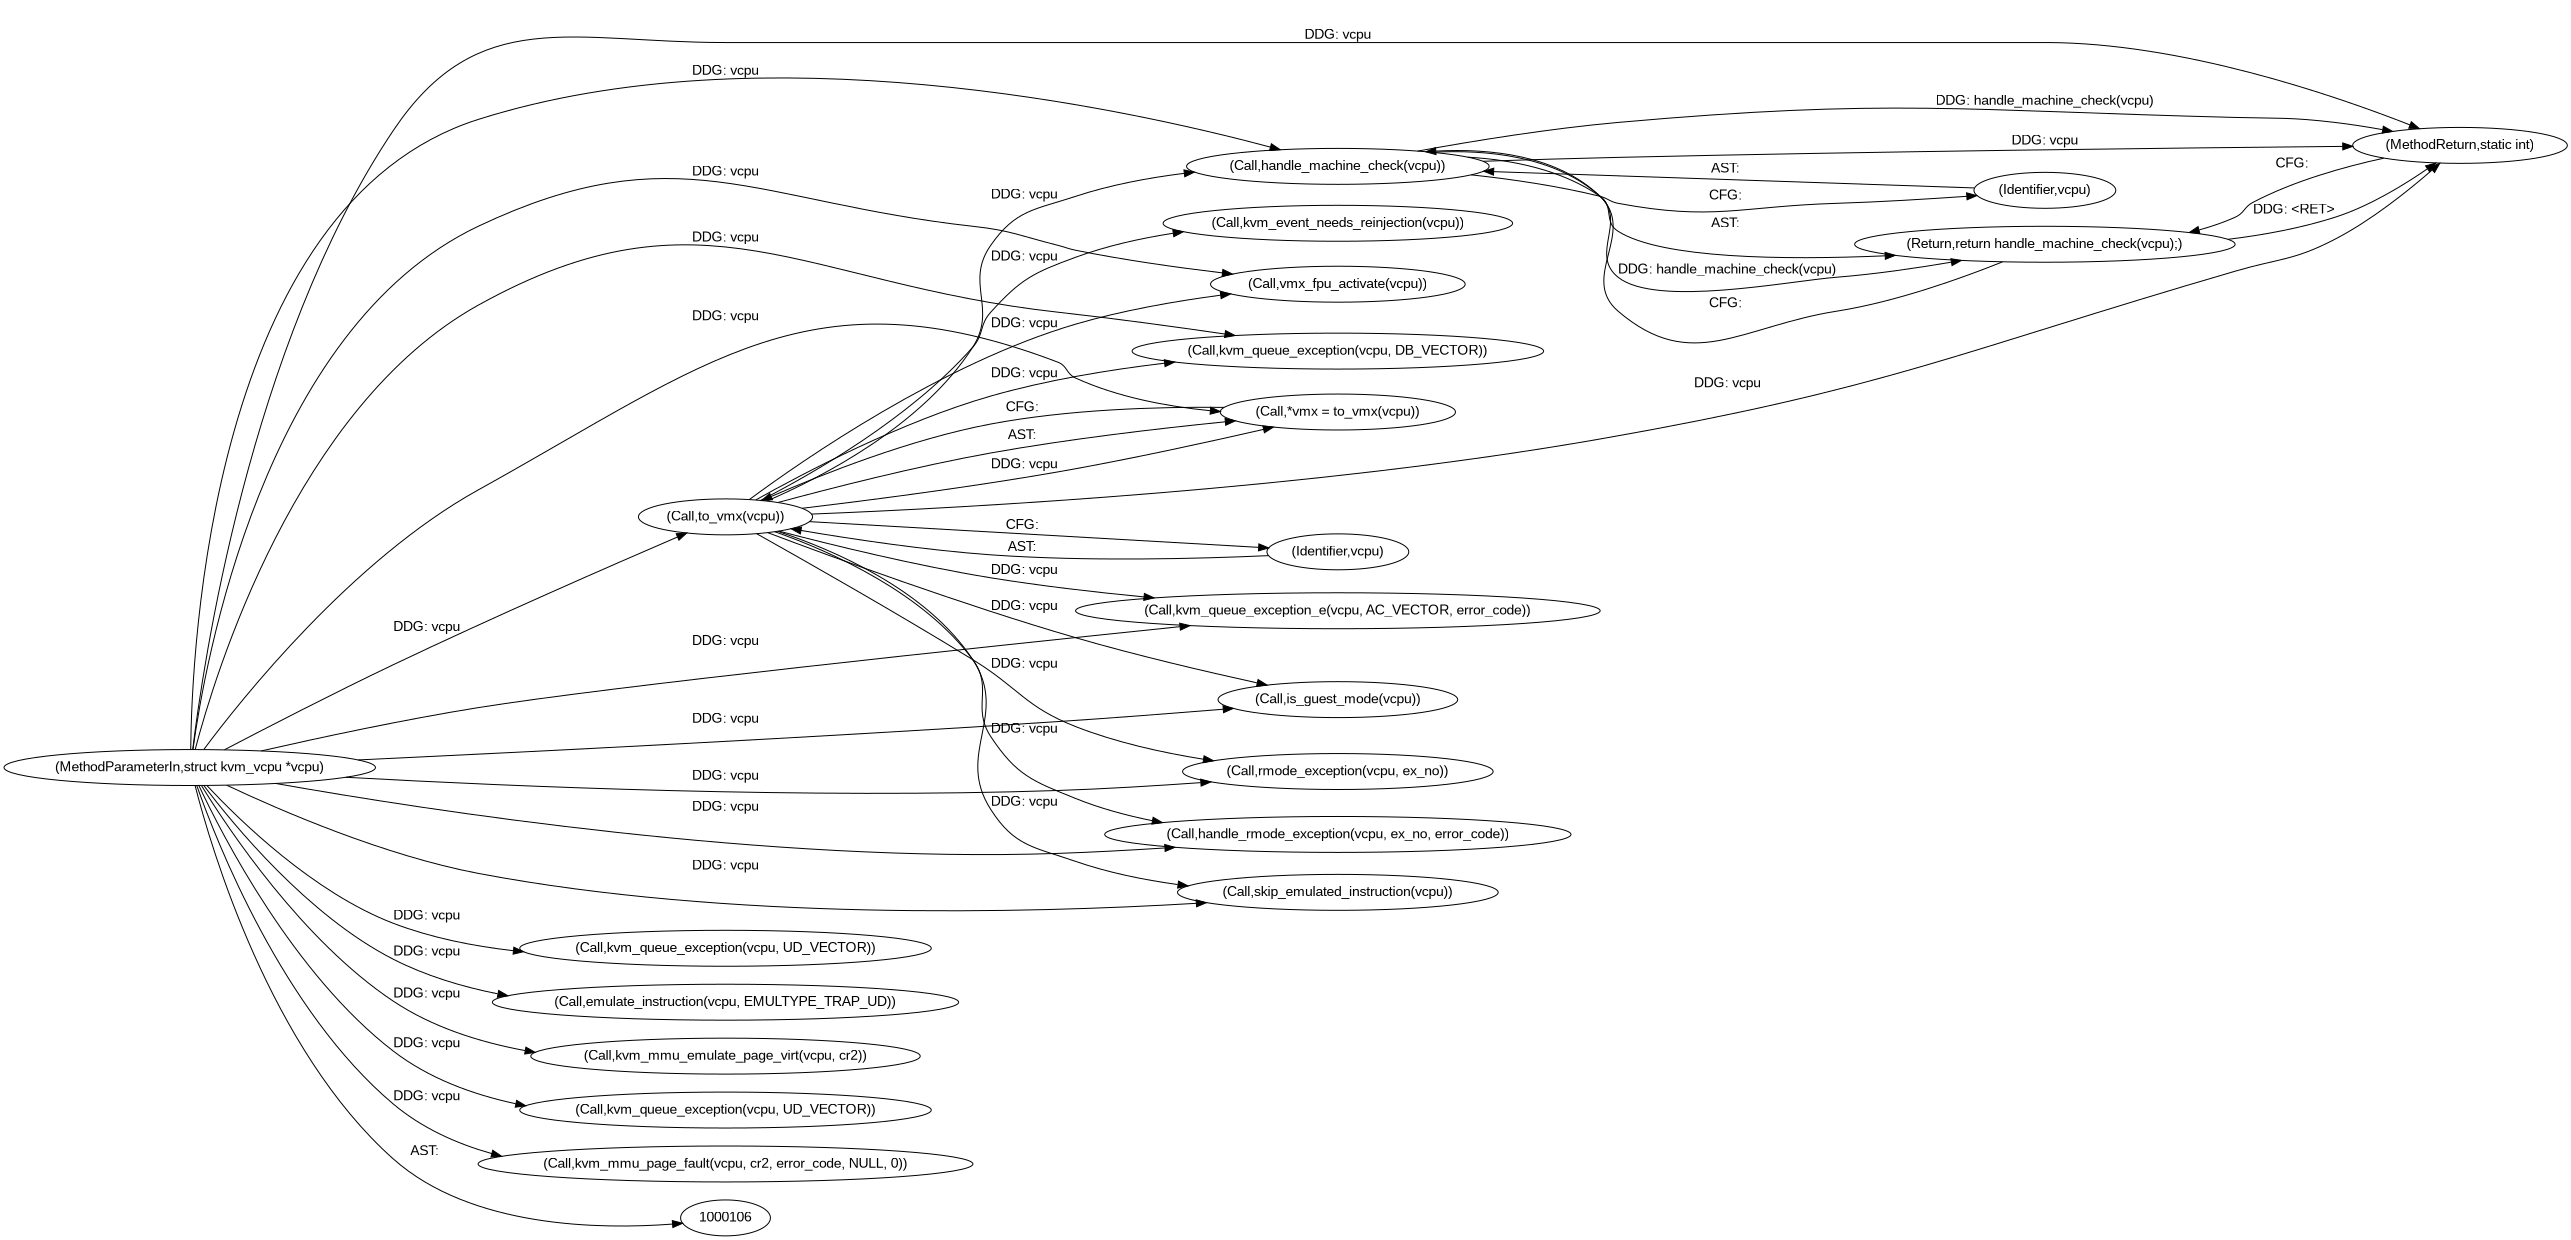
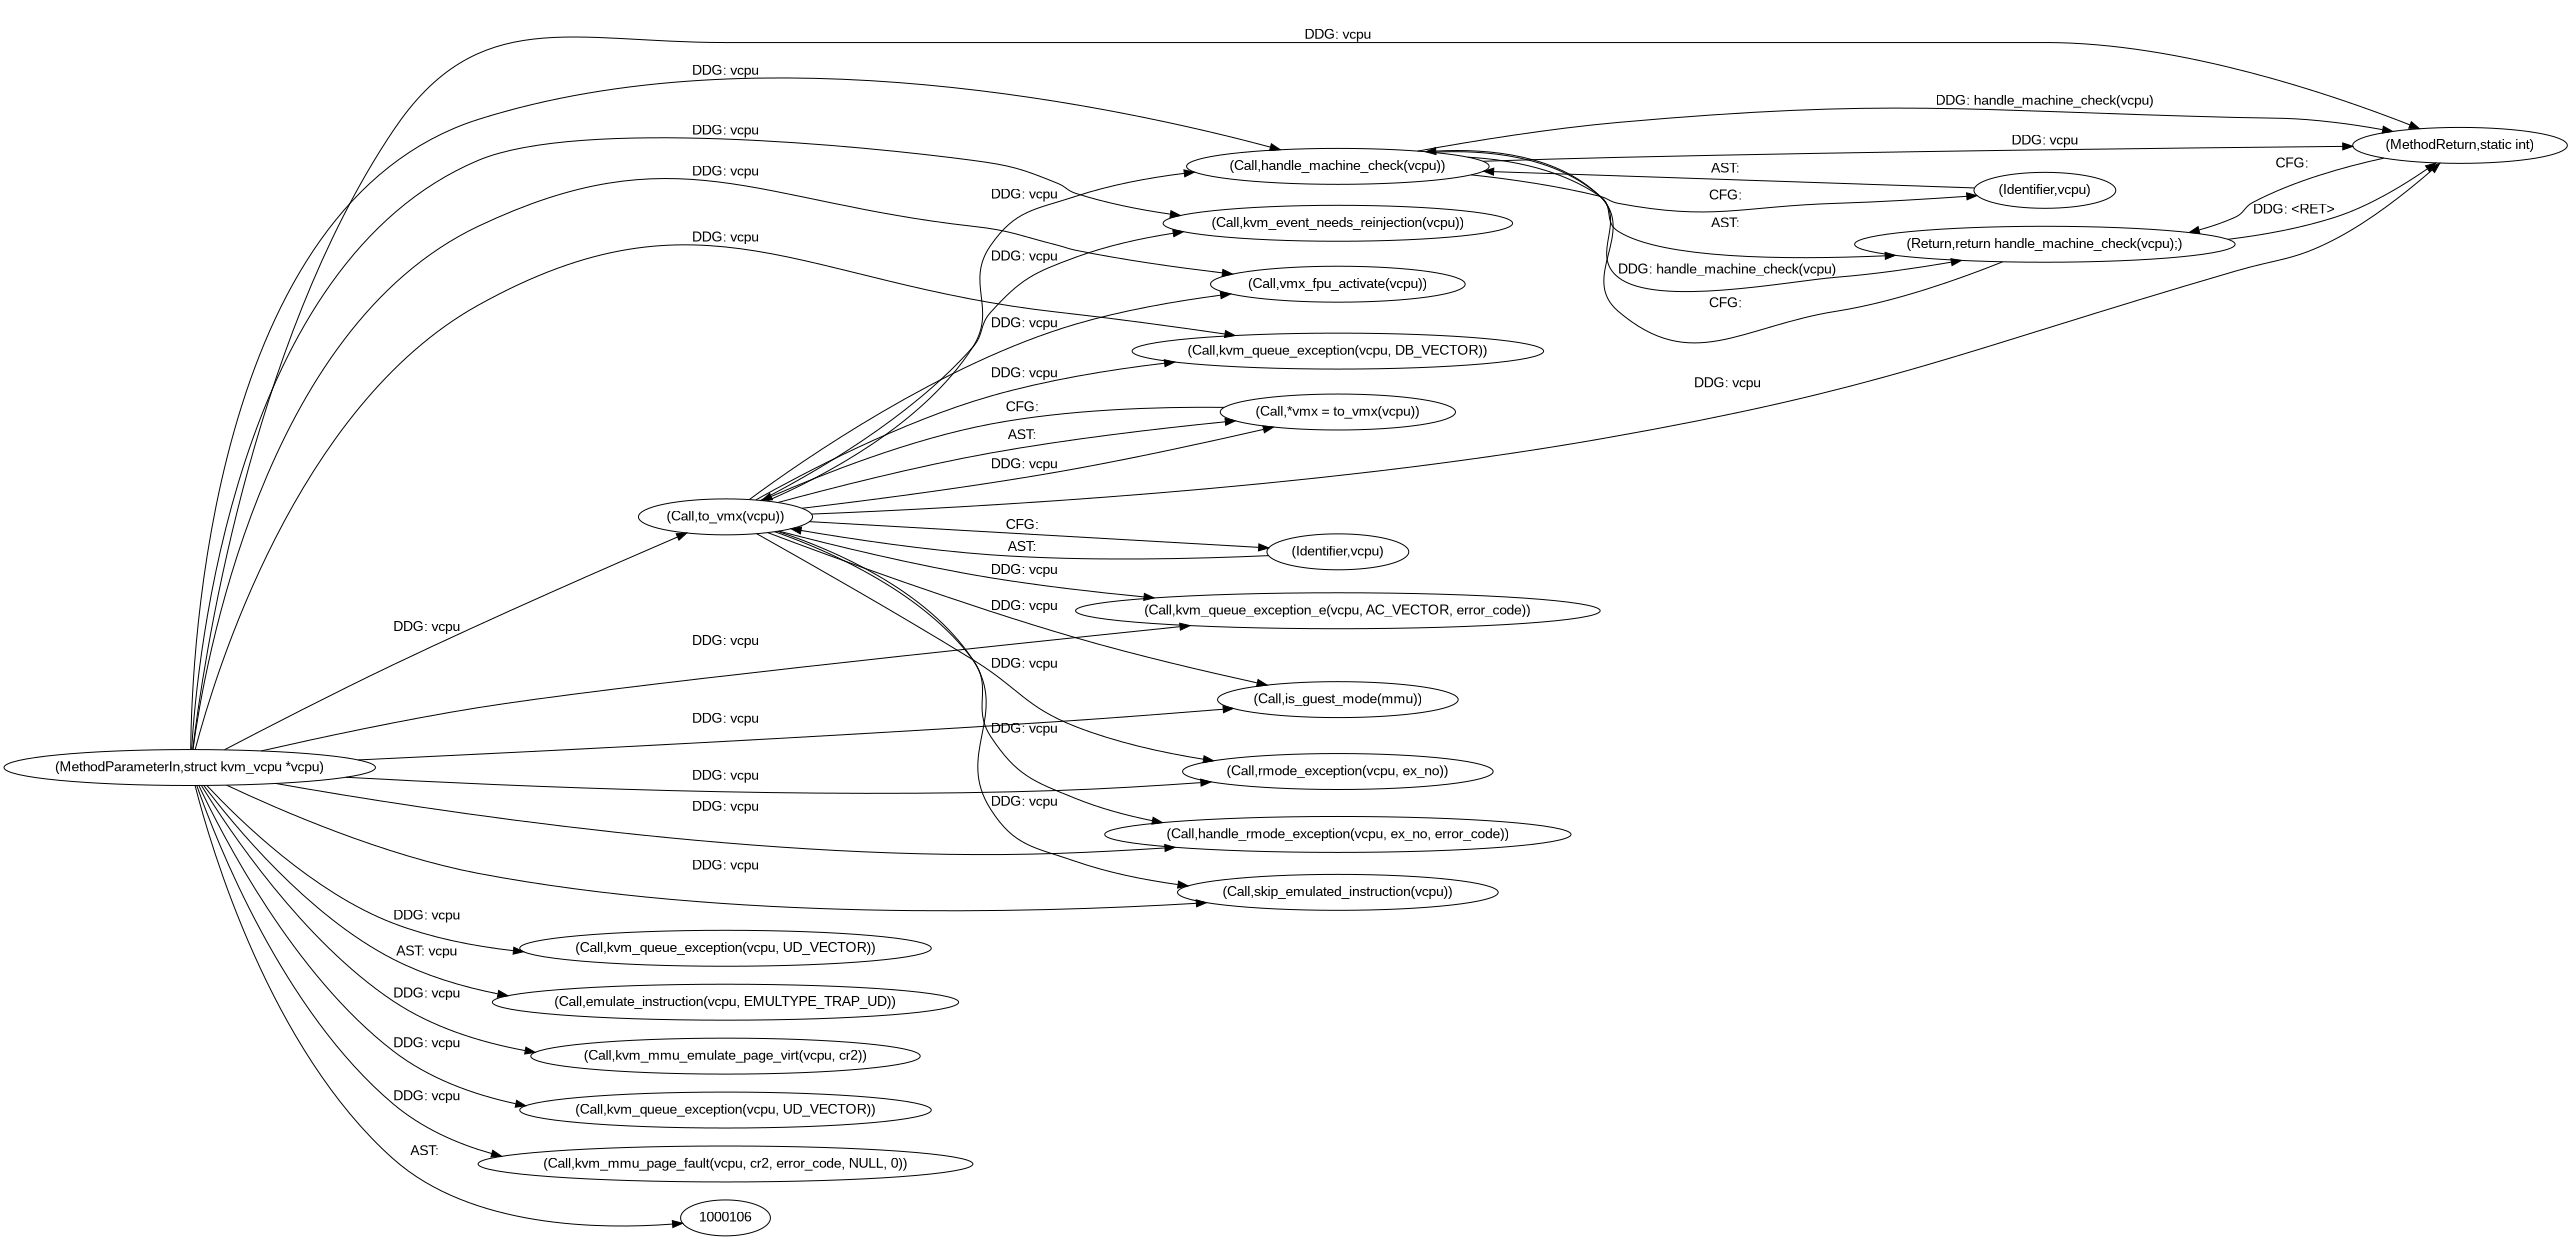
edge "(MethodParameterIn,struct kvm_vcpu *vcpu)" -> "(Call,*vmx = to_vmx(vcpu))": now "(MethodParameterIn,struct kvm_vcpu *vcpu)" -> "(Call,kvm_event_needs_reinjection(vcpu))"
node "(Call,is_guest_mode(vcpu))": label "(Call,is_guest_mode(vcpu))" -> "(Call,is_guest_mode(mmu))"
edge "(MethodParameterIn,struct kvm_vcpu *vcpu)" -> "(Call,emulate_instruction(vcpu, EMULTYPE_TRAP_UD))": label "DDG: vcpu" -> "AST: vcpu"
